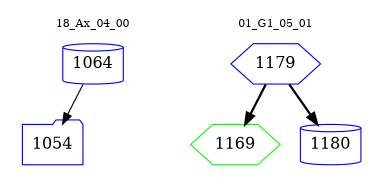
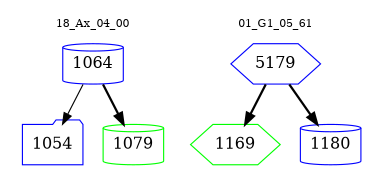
cluster "01_G1_05_01": label "01_G1_05_01" -> "01_G1_05_61"
node "1179": label "1179" -> "5179"
node "1079": added
